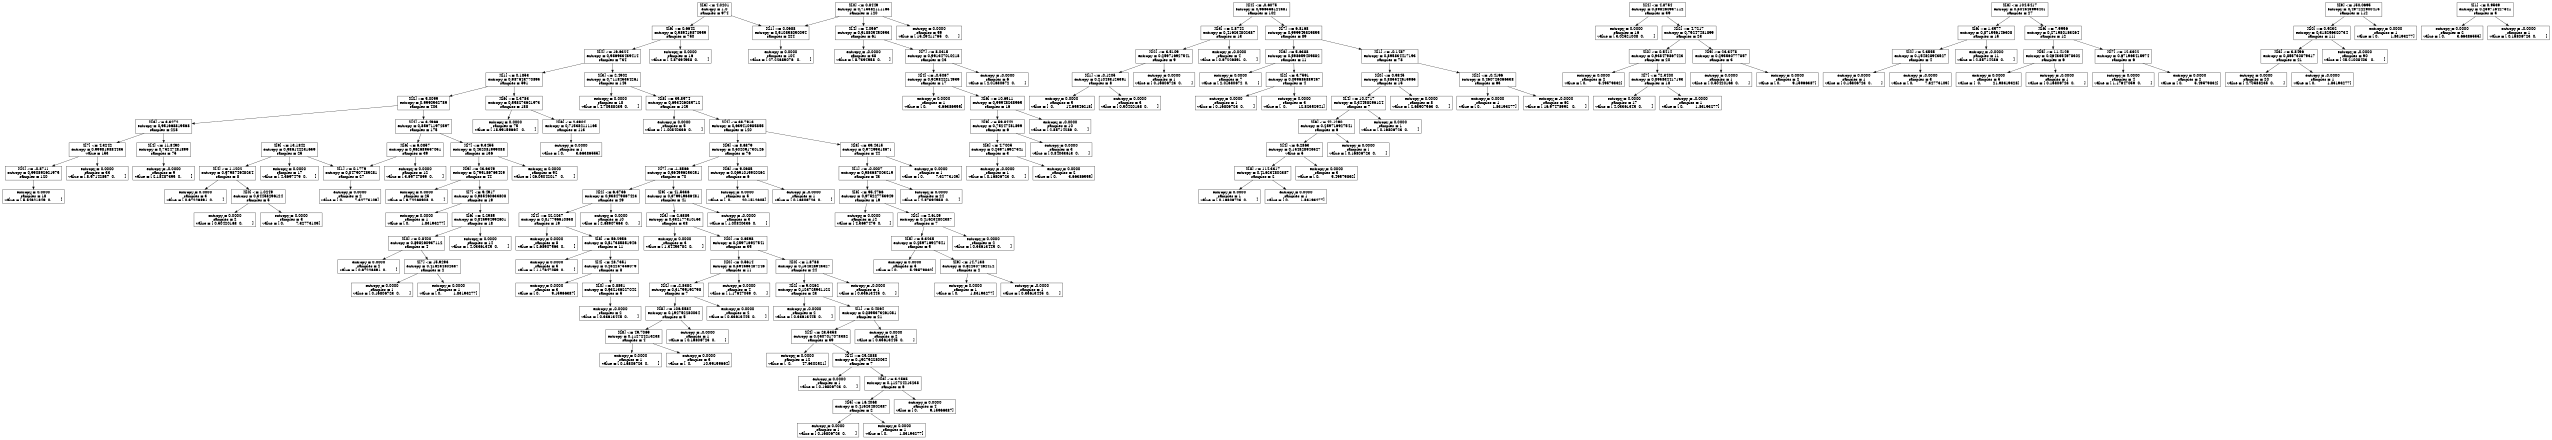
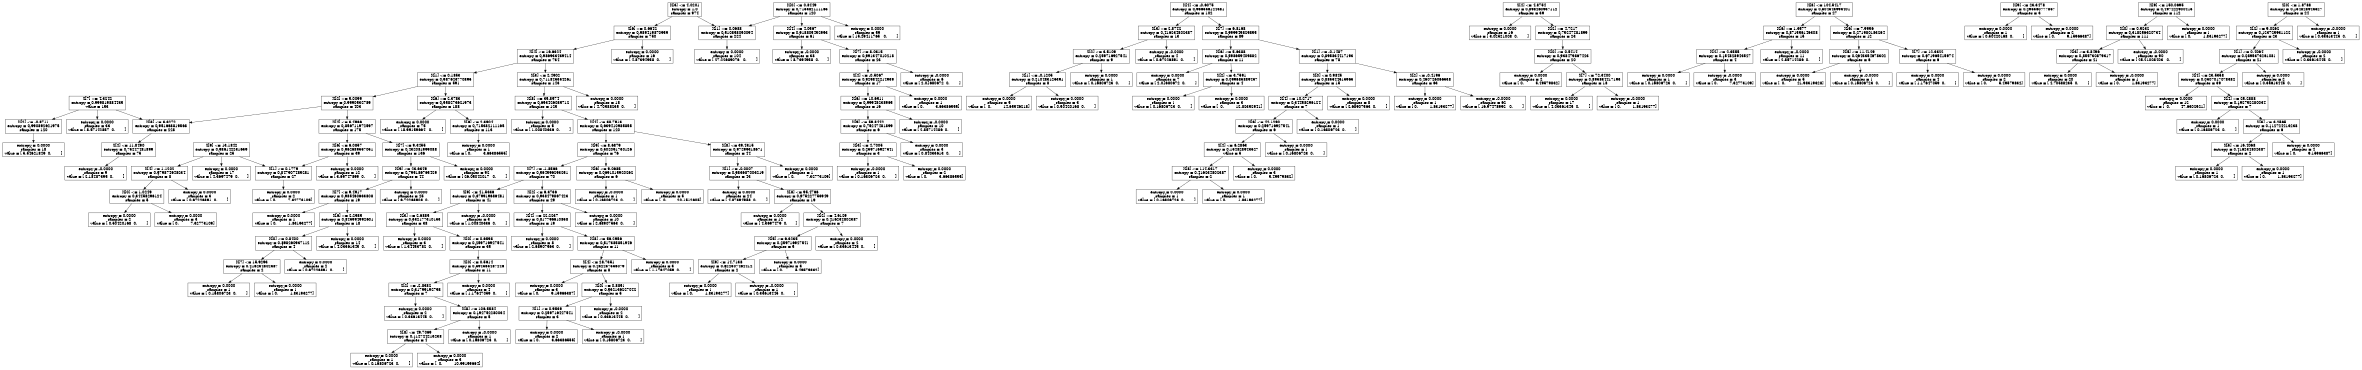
edge "X[2] <= 4.7217 entropy = 0.75247481899 samples = 23" -> "X[9] <= 23.3478 entropy = 0.295560777857 samples = 3": removed
edge "X[3] <= 3.3272 entropy = 0.951668819568 samples = 228" -> "X[7] <= 4.3242 entropy = 0.999819884435 value = 153": reversed
edge "X[0] <= 0.6598 entropy = 0.259716927541 samples = 35" -> "X[0] <= 1.8788 entropy = 0.154828943527 samples = 24": removed
edge "X[0] <= 0.8851 entropy = 0.532136227042 samples = 5" -> "X[1] <= 0.9539 entropy = 0.259716427541 samples = 3": added
